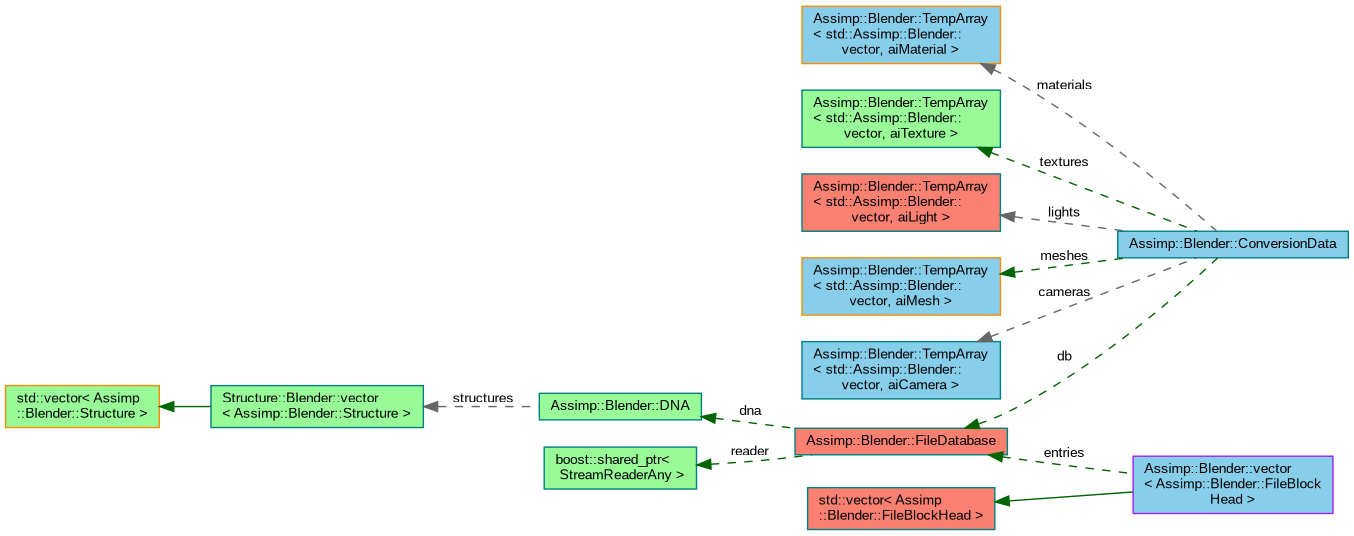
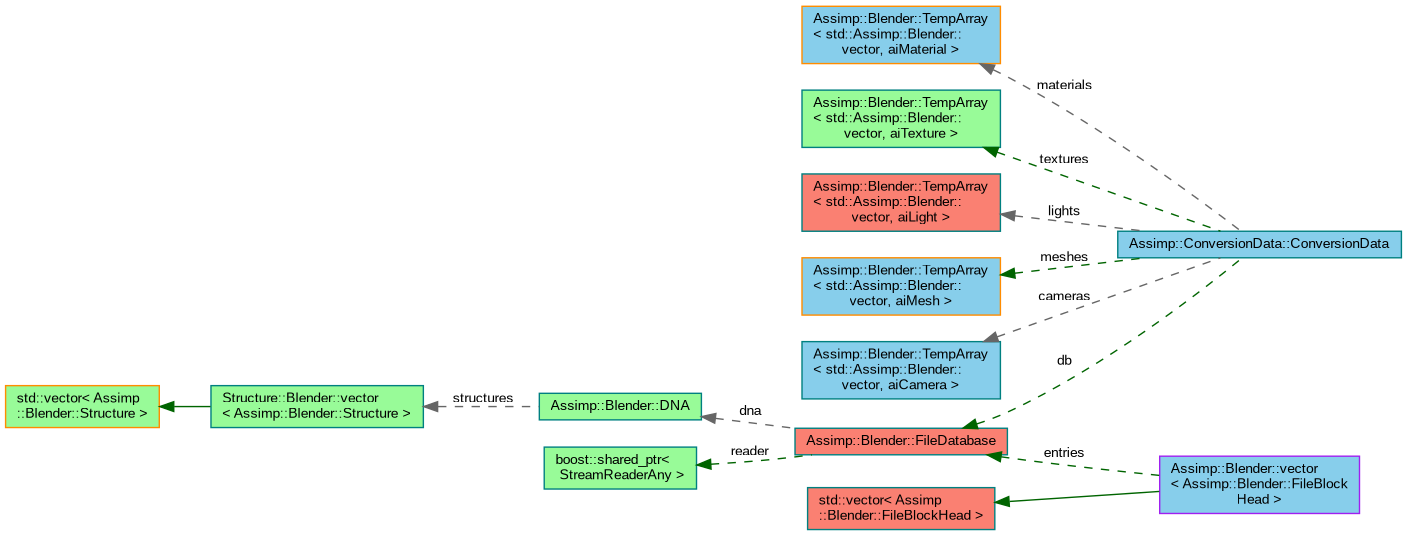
node "Assimp::Blender::ConversionData": label "Assimp::Blender::ConversionData" -> "Assimp::ConversionData::ConversionData"
edge "Assimp::Blender::FileDatabase" -> "Assimp::Blender::DNA": color darkgreen -> gray40
